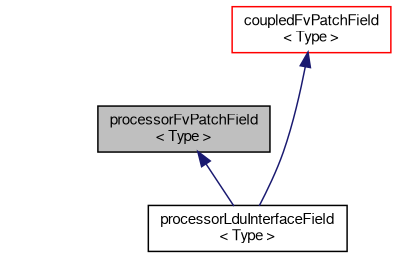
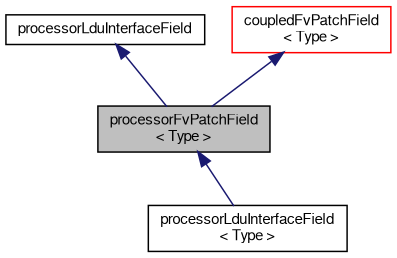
node "processorLduInterfaceField": added
edge "processorLduInterfaceField < Type >" -> "coupledFvPatchField < Type >": now "processorFvPatchField < Type >" -> "coupledFvPatchField < Type >"
